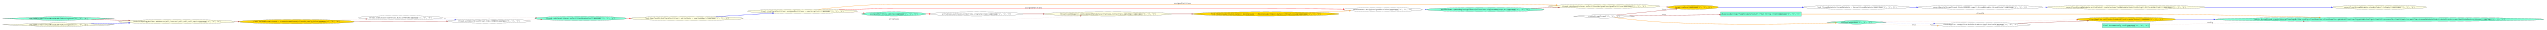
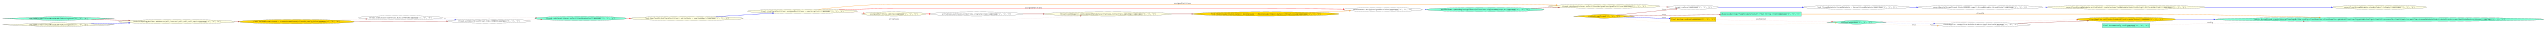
node "thread.runOnce()@@@16@@@['1', '1', '0']": fillcolor gold -> white
node "assignedPartitions.add(t1p1)@@@9@@@['1', '1', '0']": fillcolor aquamarine -> lightyellow
node "createStreamThread['0', '0', '1']": fillcolor white -> gold
node "final boolean eosEnabled@@@2@@@['0', '0', '1']": added
edge "createStreamThread['0', '0', '1']" -> "eosEnabled@@@3@@@['0', '0', '1']": style bold -> dotted
